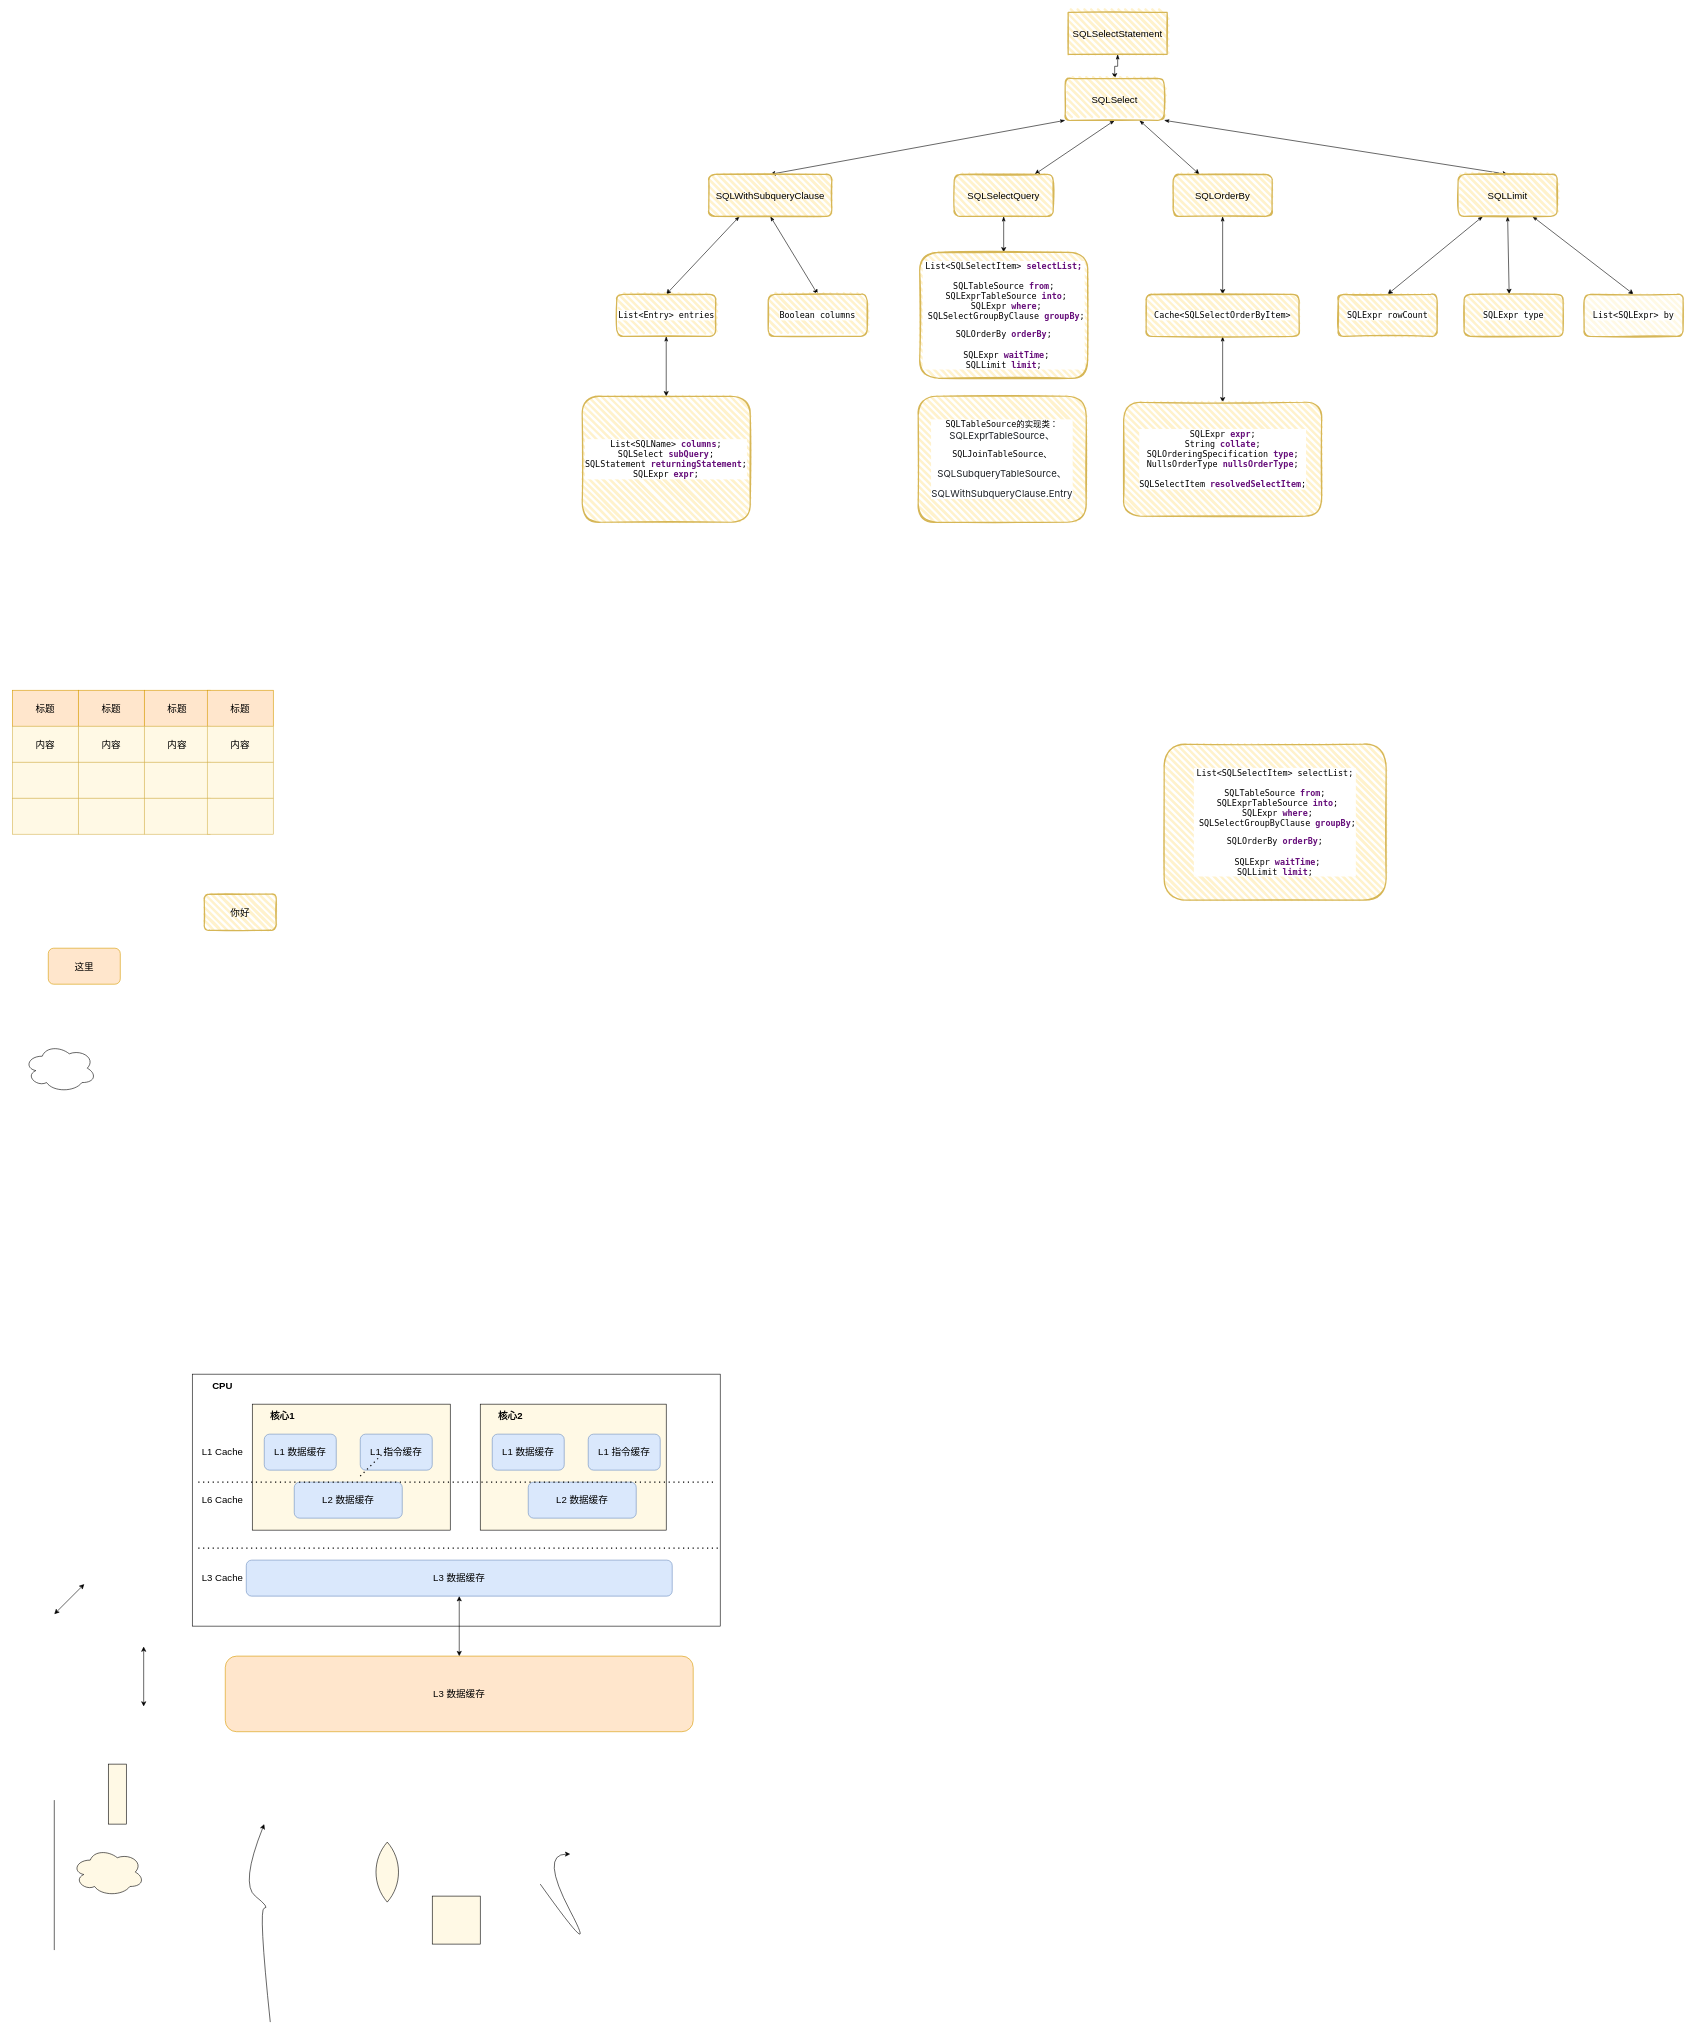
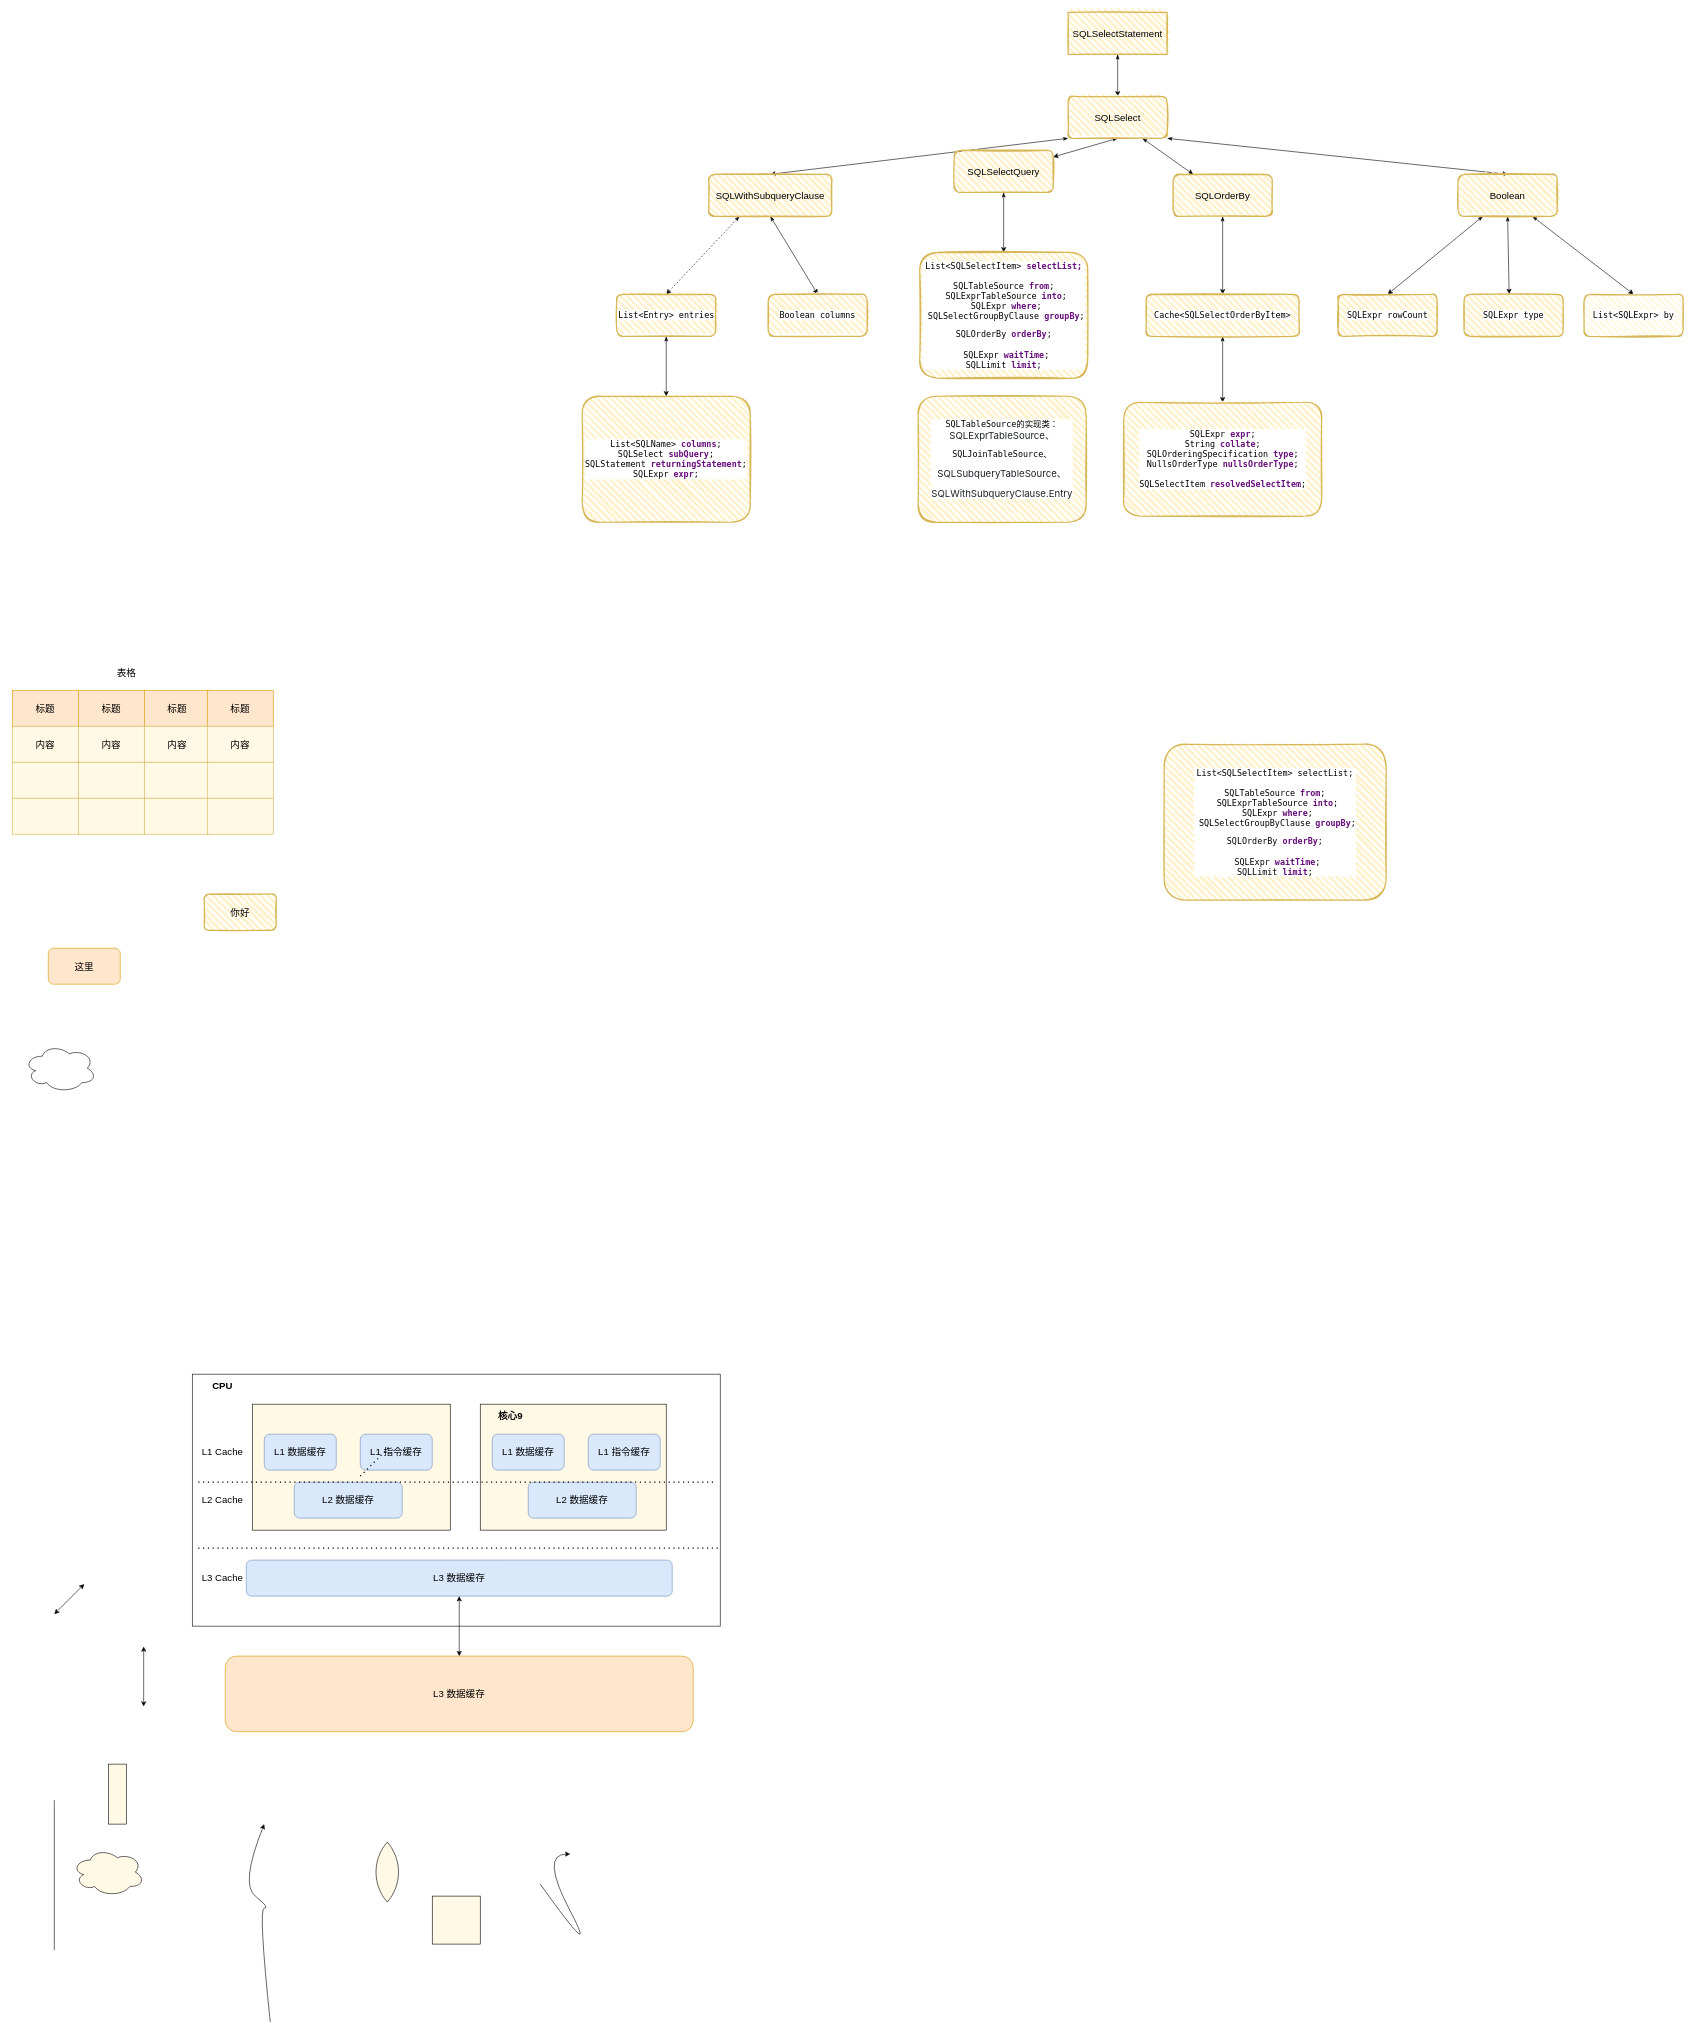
node "SQLSelect": moved (1115, 99) -> (1118, 117)
node "SQLSelectQuery": moved (1004, 195) -> (1004, 171)
node "SQLLimit": label "SQLLimit" -> "Boolean"
edge "SQLWithSubqueryClause" -- "List<Entry> entries": style solid -> dashed
node "表格": added
node "核心1": removed
node "核心2": label "核心2" -> "核心9"
node "L6 Cache": label "L6 Cache" -> "L2 Cache"
